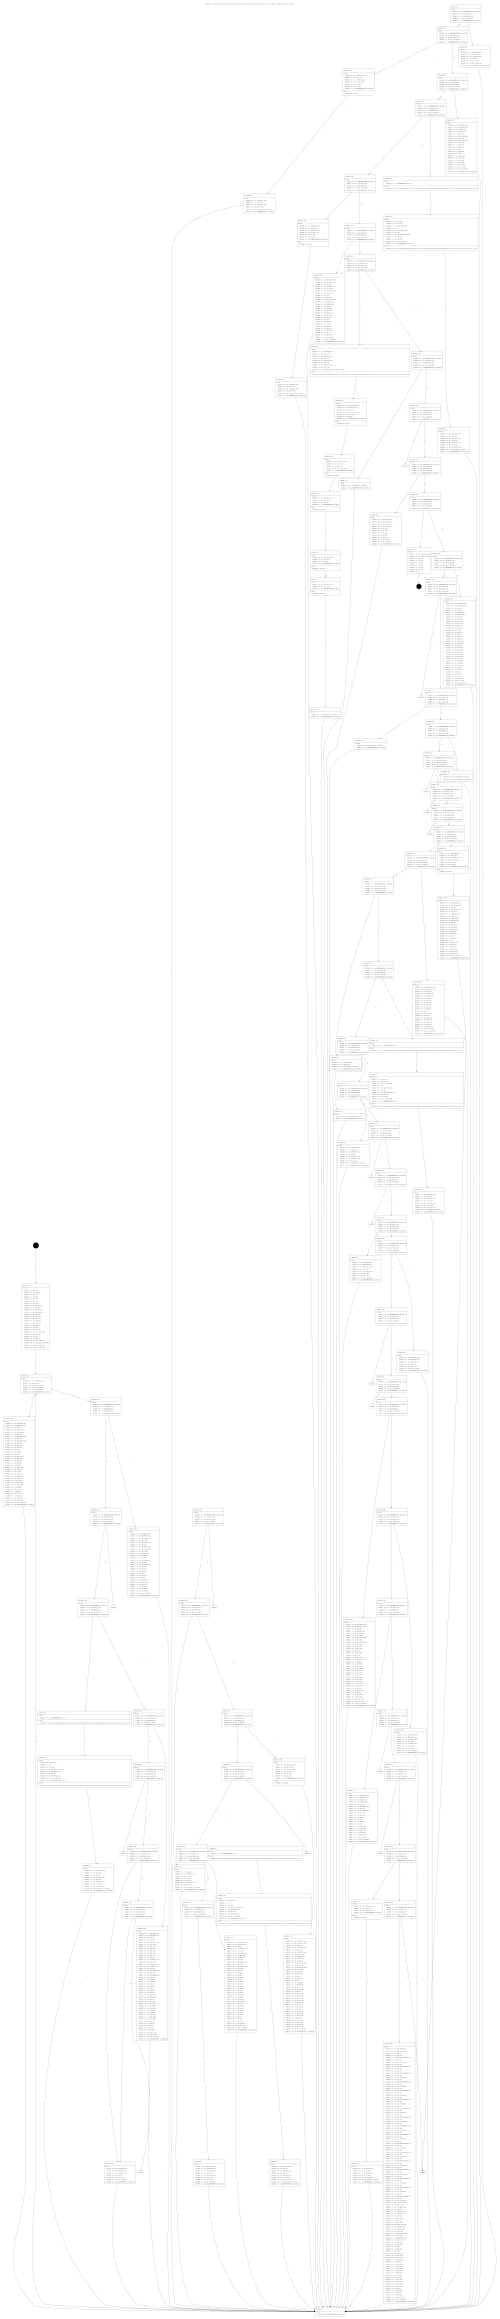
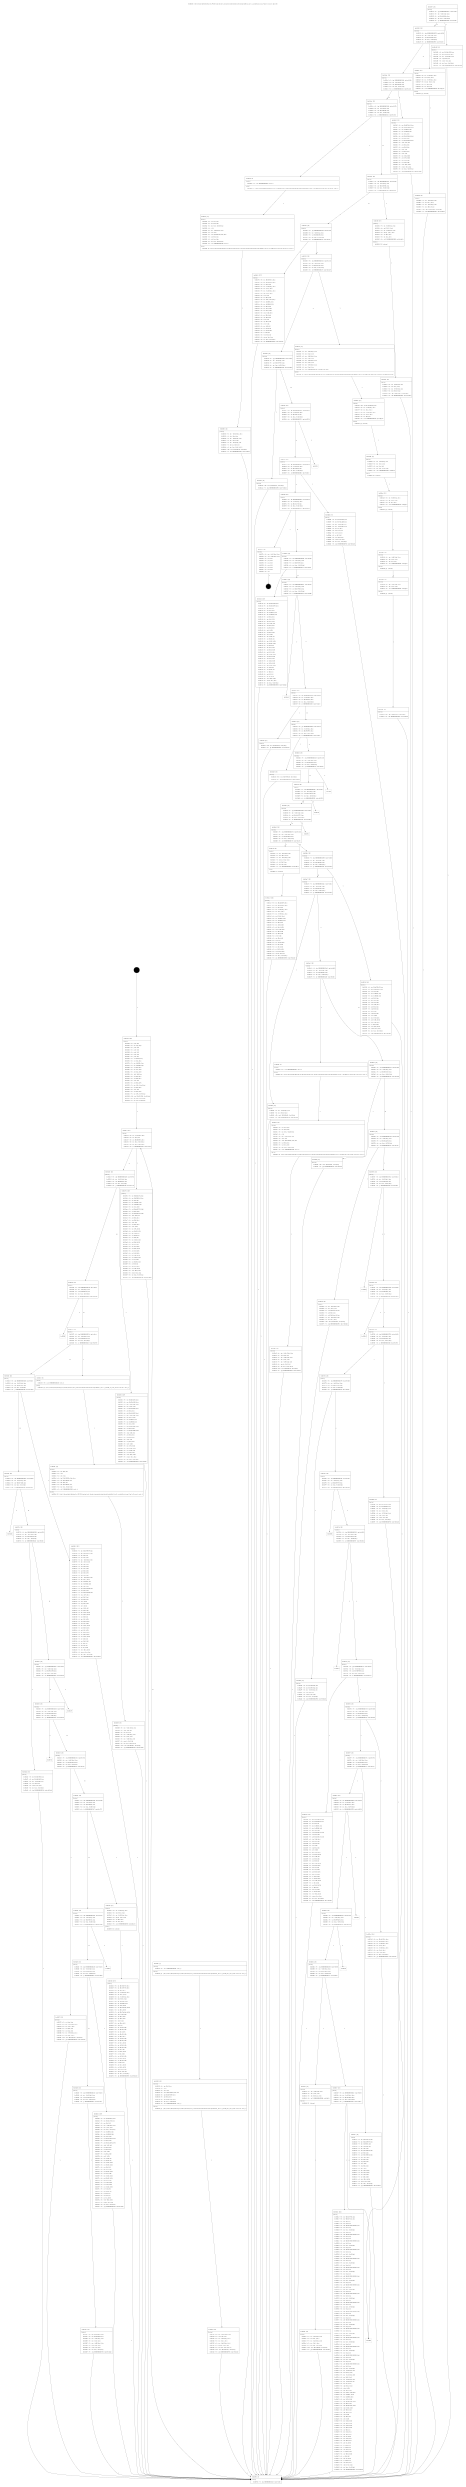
edge "0x401397 [28]" -> "0x401e12 [30]": now "0x401397 [28]" -> "0x4013b3 [28]"
